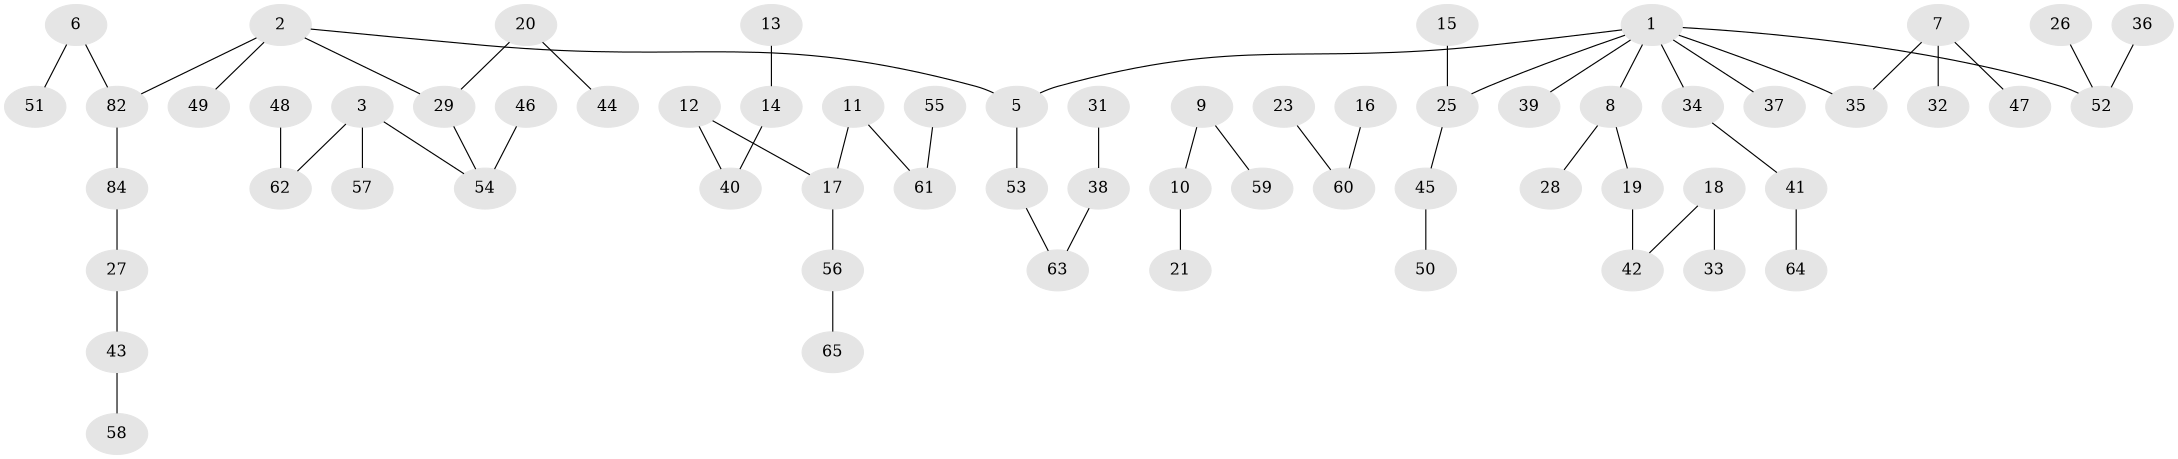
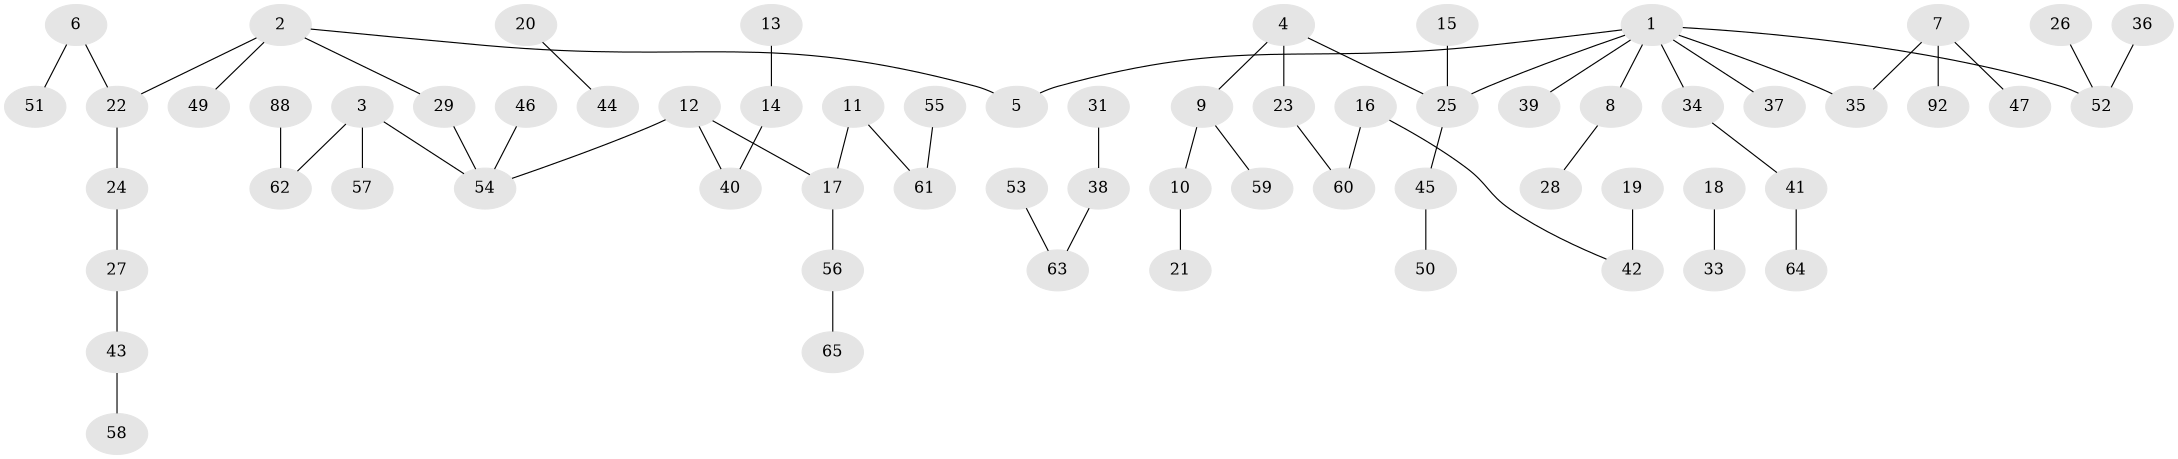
node "4": added
edge "20" -- "29": removed
node "82": label "82" -> "22"
node "48": label "48" -> "88"
node "32": label "32" -> "92"
edge "5" -- "53": removed
edge "8" -- "19": removed
edge "12" -- "54": added
node "84": label "84" -> "24"
edge "18" -- "42": now "16" -- "42"
